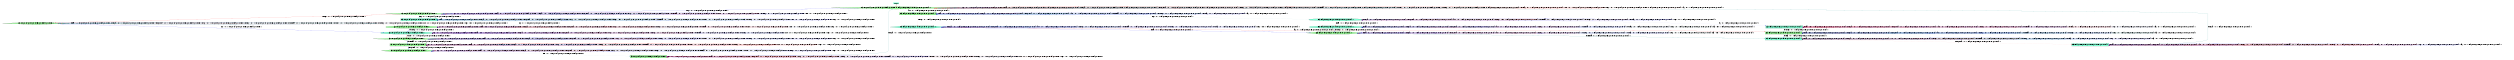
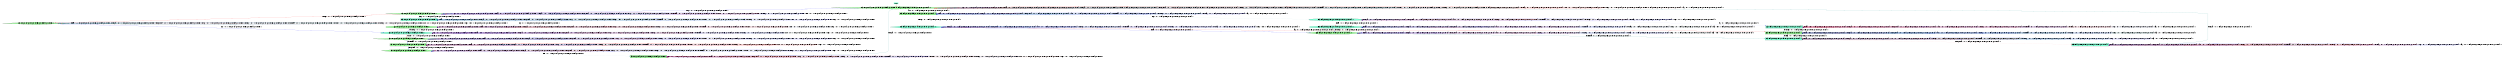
node "__start0": label "__start0" -> "__not0"
